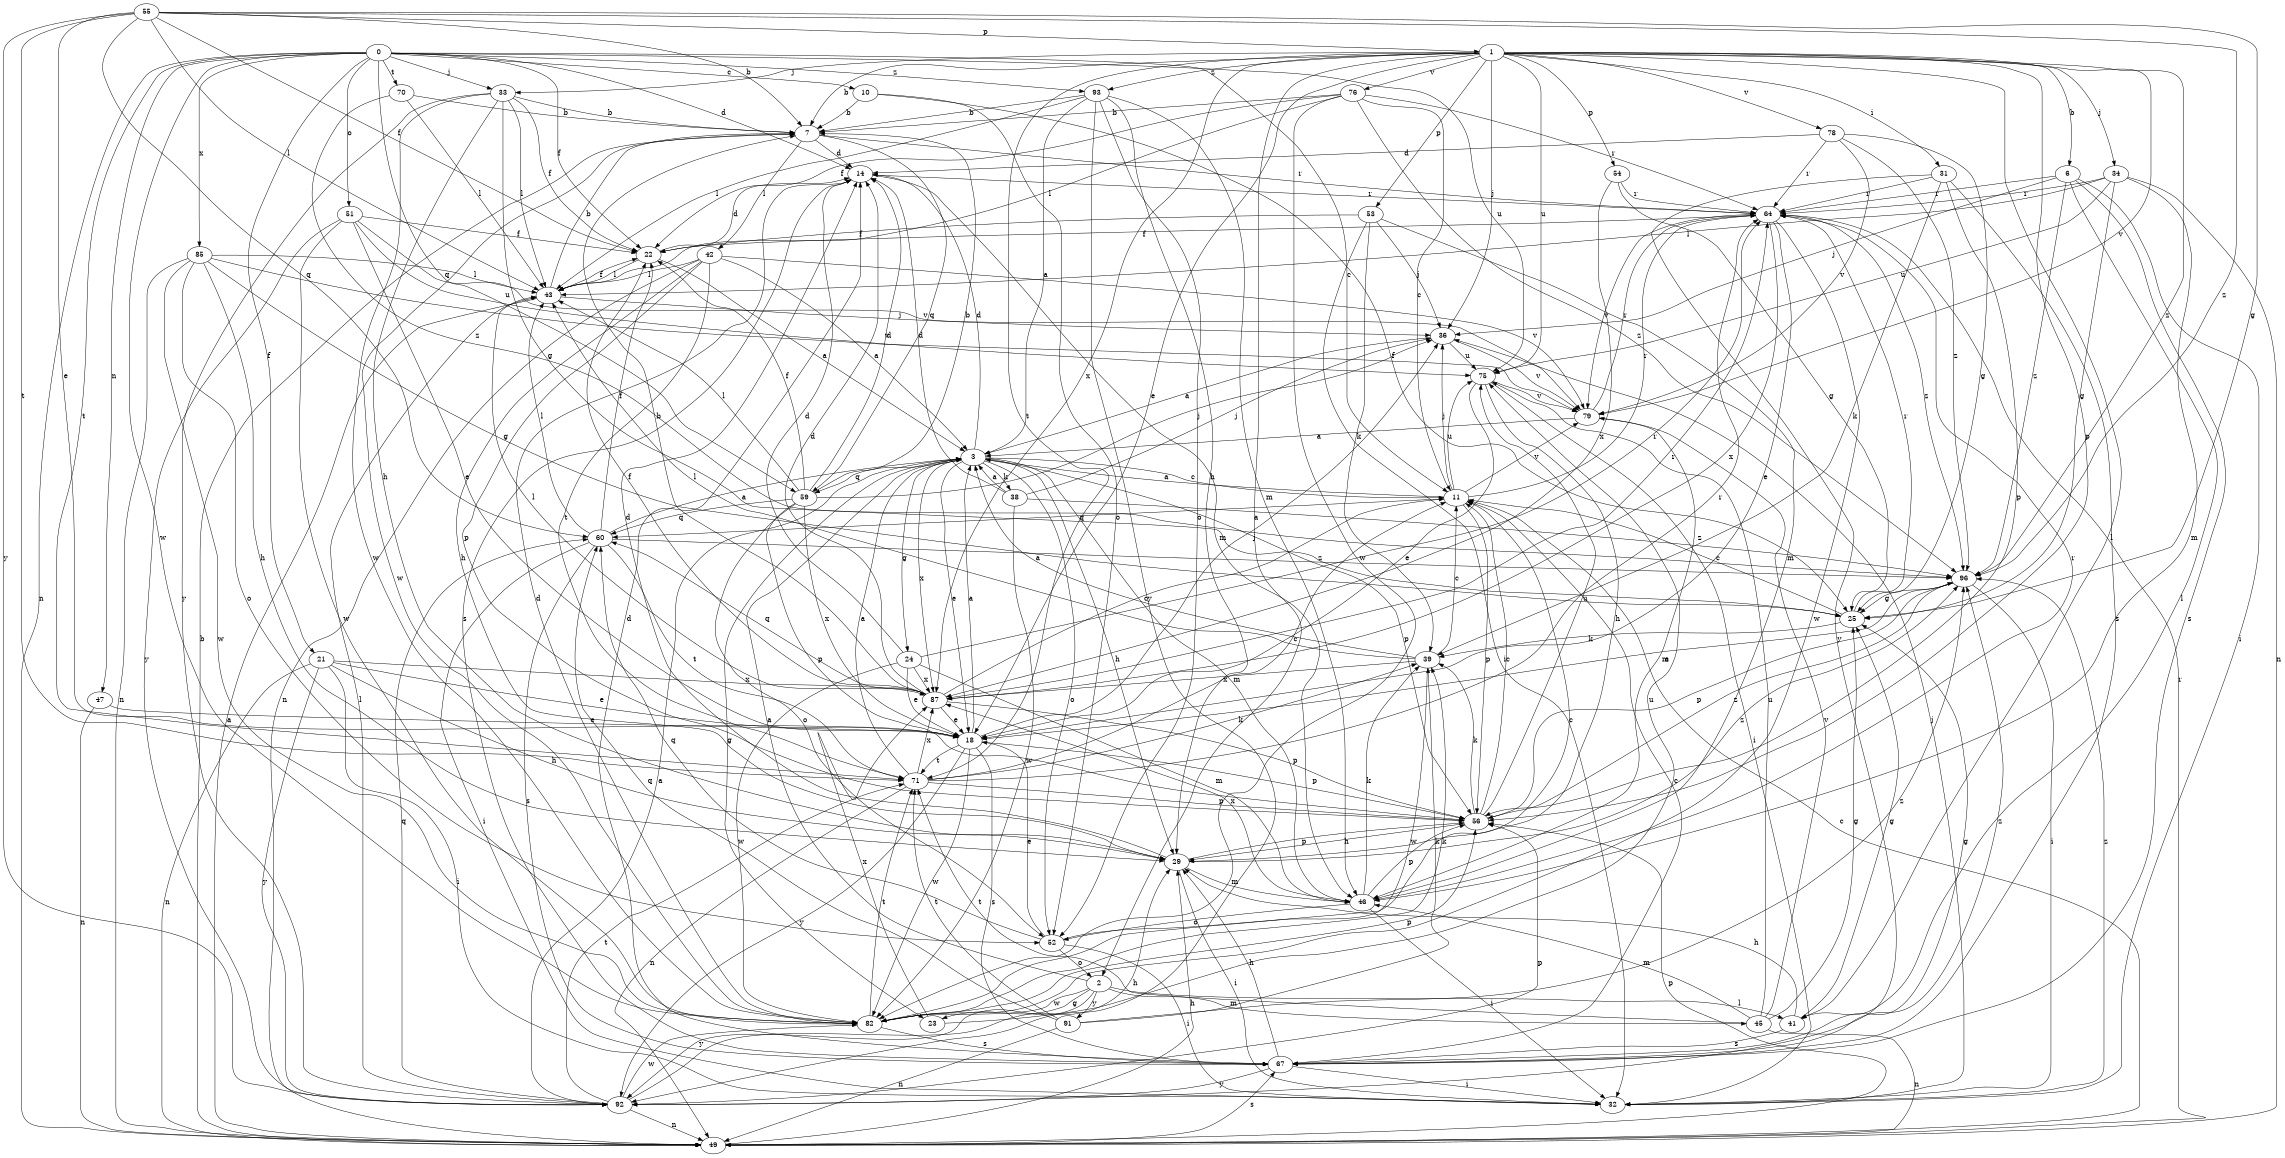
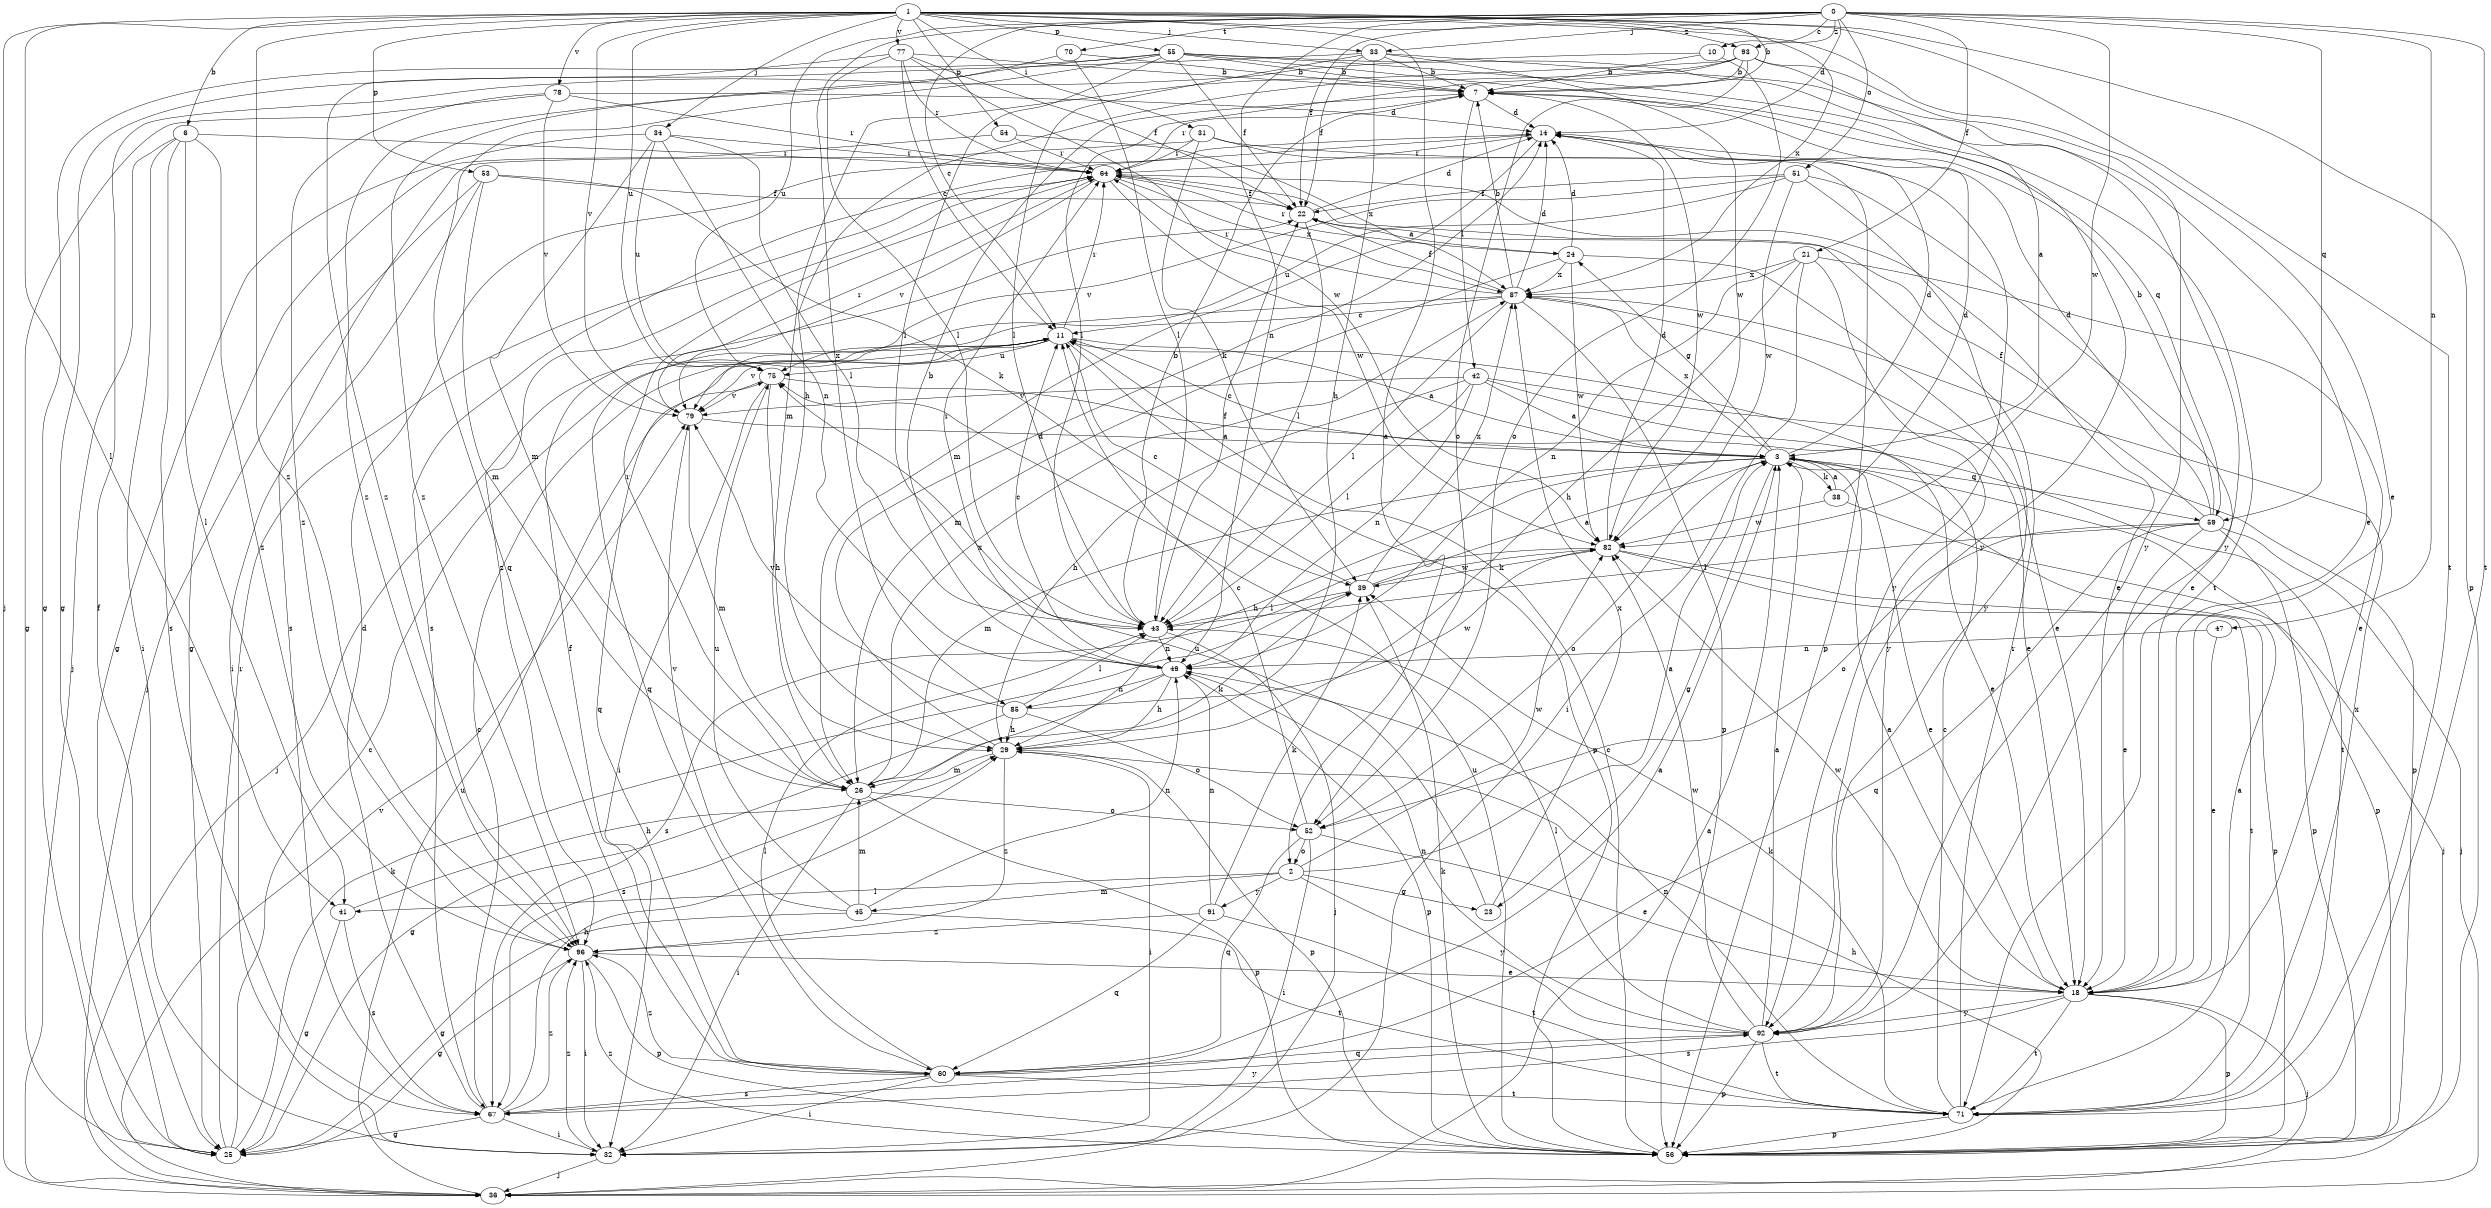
edge "55" -> "1": reversed
node "76": label "76" -> "77"
edge "22" -> "3": now "22" -> "24"
edge "38" -> "96": removed, label "z"
edge "59" -> "18": label "x" -> "e"
edge "43" -> "49": label "a" -> "n"
node "46": label "46" -> "26"
edge "85" -> "49": reversed
edge "92" -> "29": removed, label "h"
